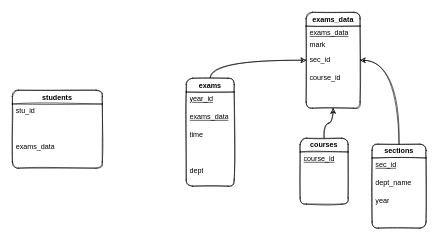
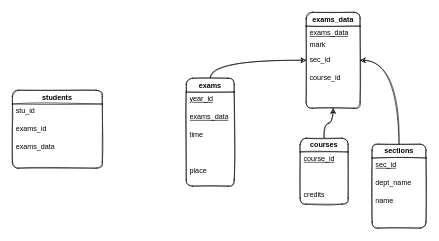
node "exams_id": added
node "dept": label "dept" -> "place"
node "credits": added
node "year": label "year" -> "name"
